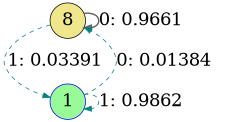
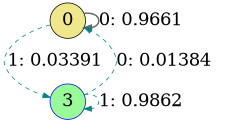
node "8": label "8" -> "0"
node "1": label "1" -> "3"
